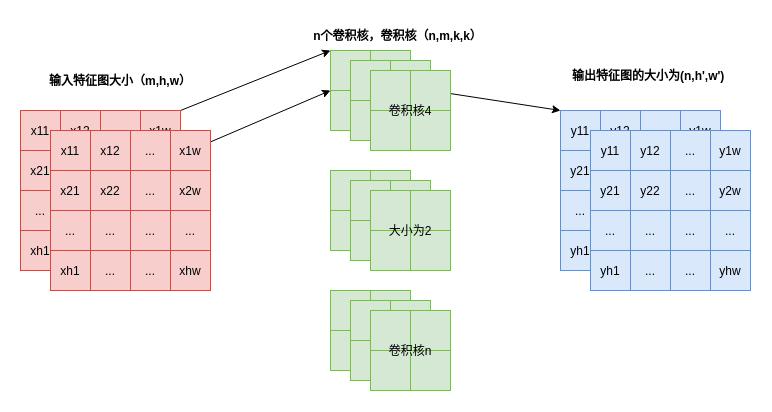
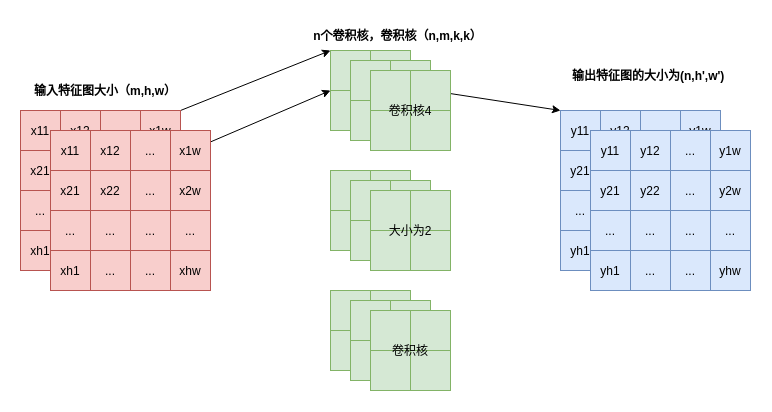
node "输入特征图大小（m,h,w）": moved (121, 81) -> (106, 91)
node "卷积核n": label "卷积核n" -> "卷积核"
